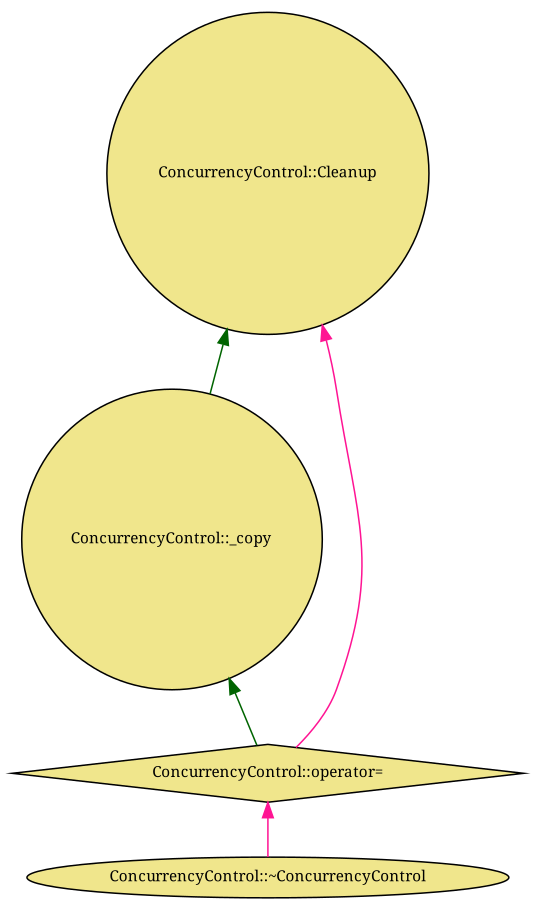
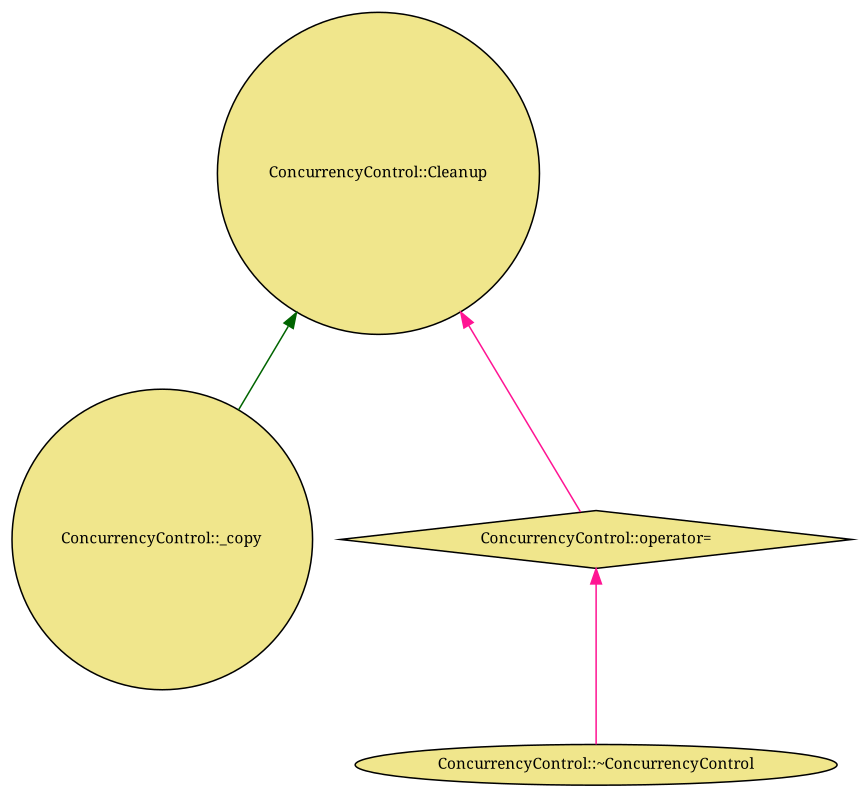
edge "ConcurrencyControl::operator=" -> "ConcurrencyControl::_copy": removed
